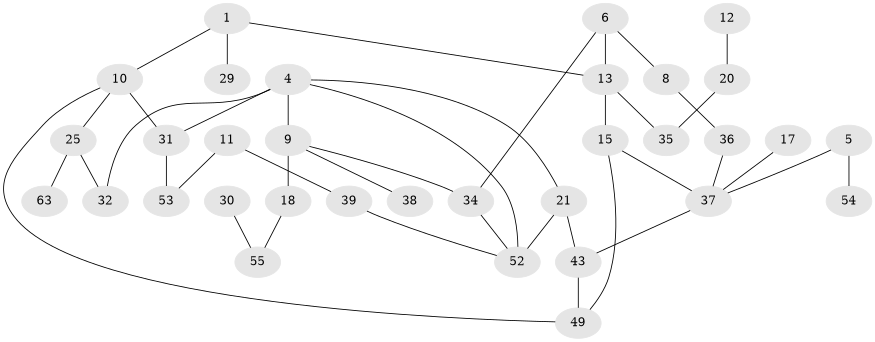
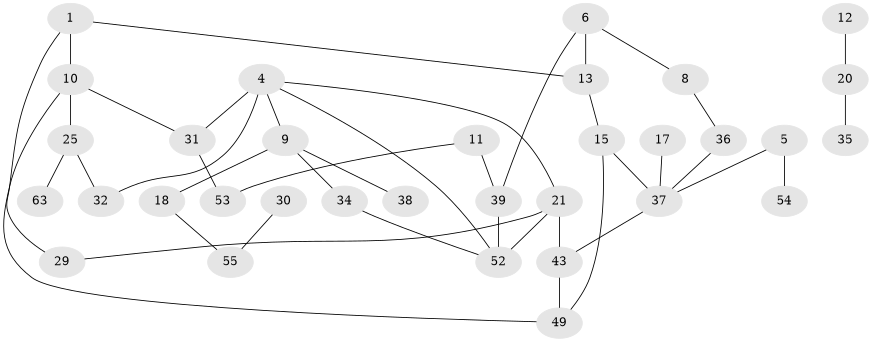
edge "6" -- "34": now "6" -- "39"
edge "13" -- "35": removed
edge "21" -- "29": added
